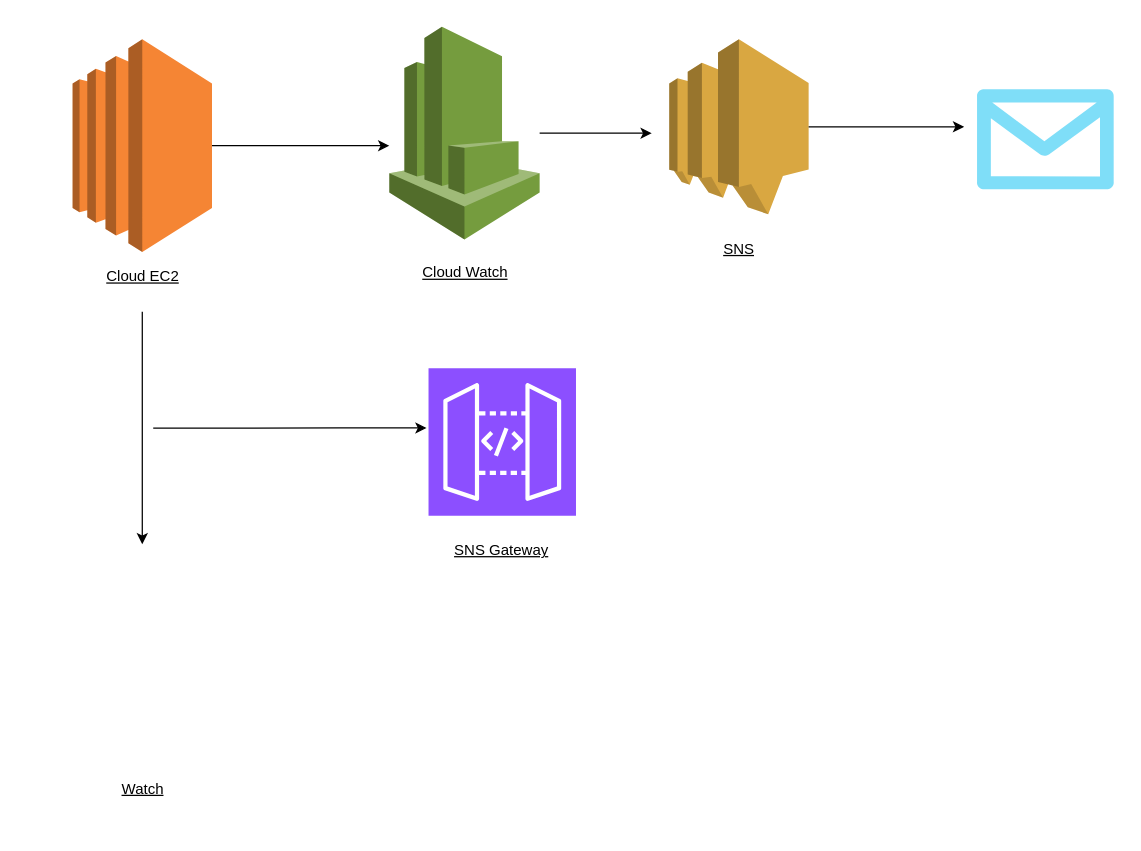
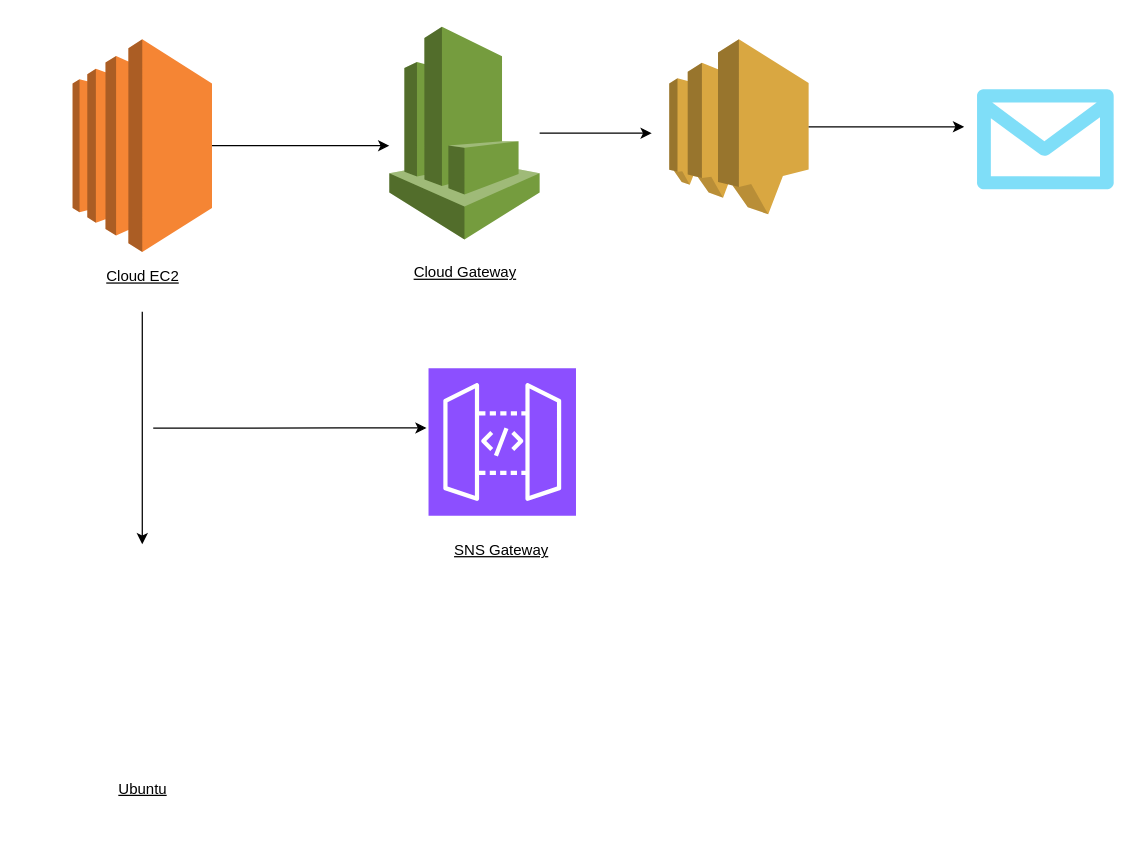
node "SNS": removed
node "Cloud Watch": label "Cloud Watch" -> "Cloud Gateway"
node "Watch": label "Watch" -> "Ubuntu"
